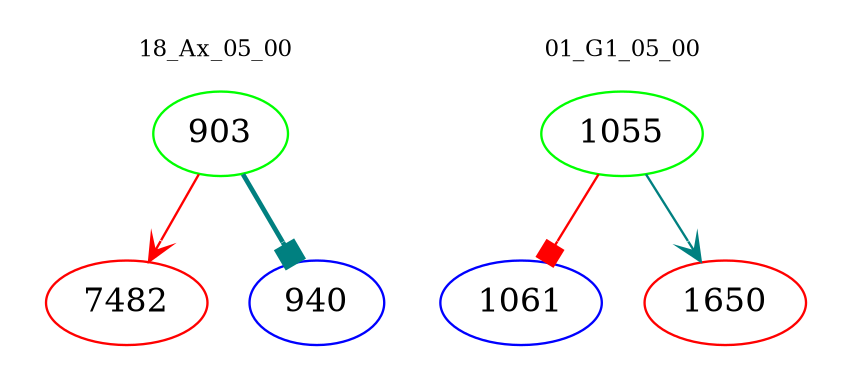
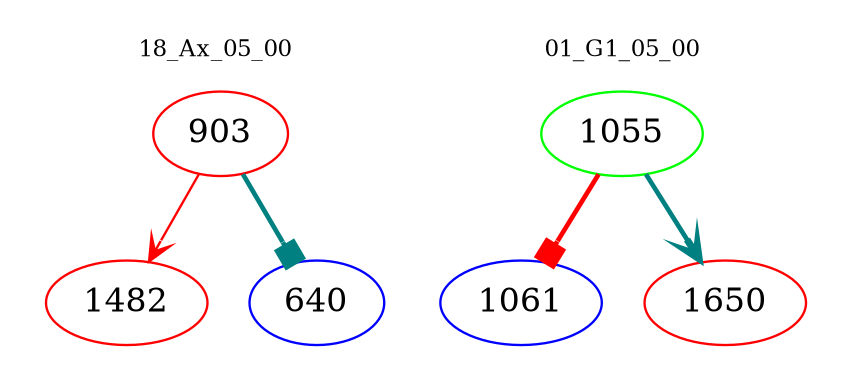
node "903": color green -> red
edge "1055" -> "1061": style solid -> bold
edge "1055" -> "1650": style solid -> bold
node "7482": label "7482" -> "1482"
node "940": label "940" -> "640"
